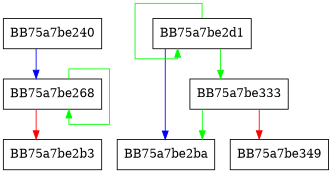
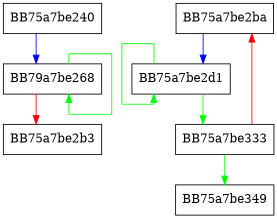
edge "BB75a7be2d1" -> "BB75a7be2ba": reversed
node "BB75a7be268": label "BB75a7be268" -> "BB79a7be268"
edge "BB75a7be333" -> "BB75a7be2ba": color green -> red
edge "BB75a7be333" -> "BB75a7be349": color red -> green
